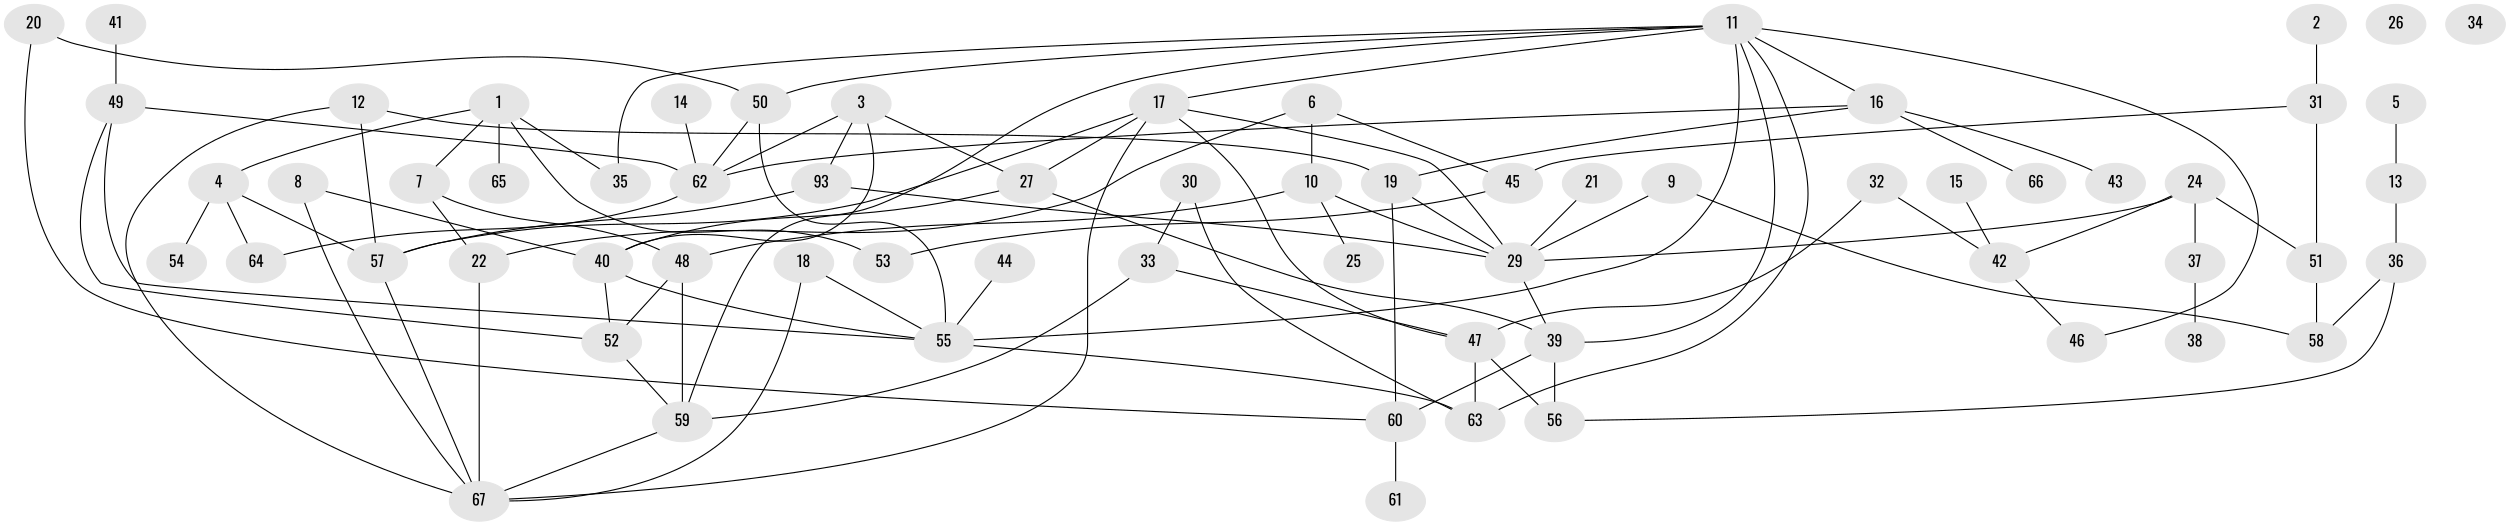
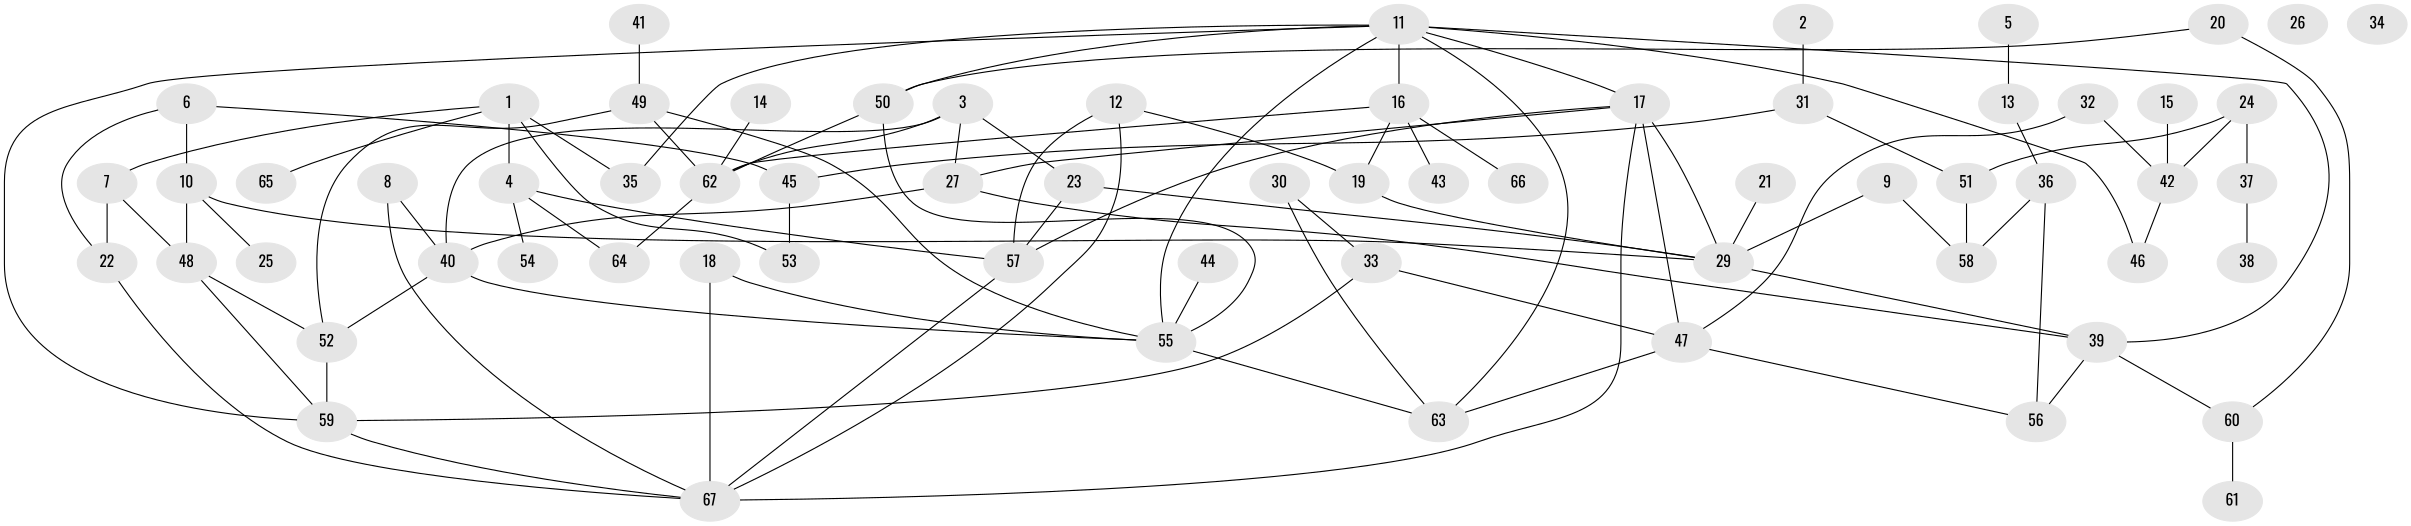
node "93": label "93" -> "23"
edge "24" -- "29": removed
edge "19" -- "60": removed
